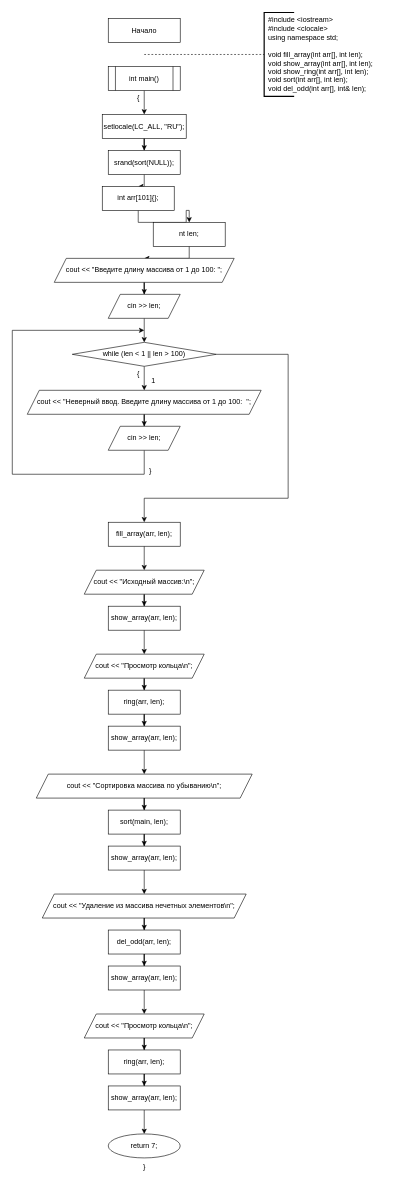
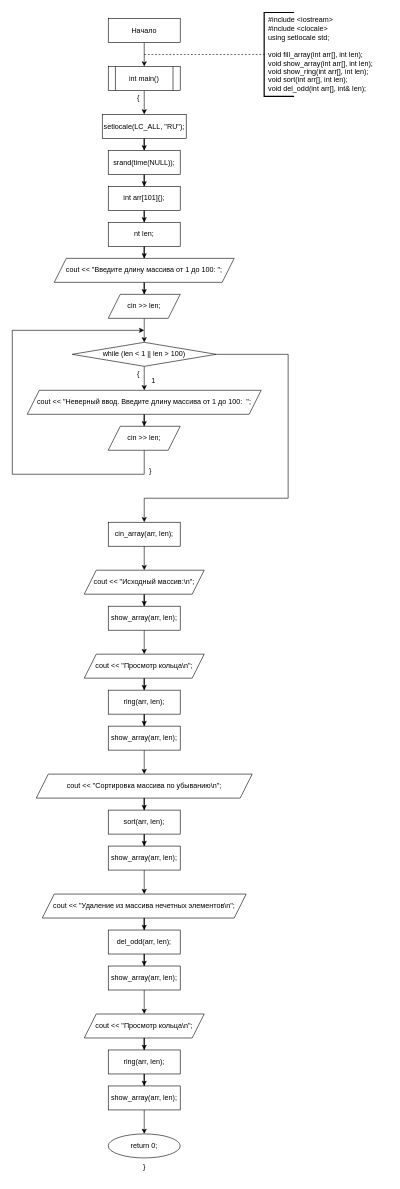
node "#include <iostream> #include <clocale> using namespace std; void fill_array(int arr[], int len); void show_array(int arr[], int len); void show_ring(int arr[], int len); void sort(int arr[], int len); void del_odd(int arr[], int& len);": label "#include <iostream> #include <clocale> using namespace std; void fill_array(int arr[], int len); void show_array(int arr[], int len); void show_ring(int arr[], int len); void sort(int arr[], int len); void del_odd(int arr[], int& len);" -> "#include <iostream> #include <clocale> using setlocale std; void fill_array(int arr[], int len); void show_array(int arr[], int len); void show_ring(int arr[], int len); void sort(int arr[], int len); void del_odd(int arr[], int& len);"
edge "Начало" -> "int main()": added
node "srand(sort(NULL));": label "srand(sort(NULL));" -> "srand(time(NULL));"
node "int arr[101]{};": moved (138, 198) -> (144, 198)
node "nt len;": moved (189, 234) -> (144, 234)
node "fill_array(arr, len);": label "fill_array(arr, len);" -> "cin_array(arr, len);"
node "sort(main, len);": label "sort(main, len);" -> "sort(arr, len);"
node "return 7;": label "return 7;" -> "return 0;"
